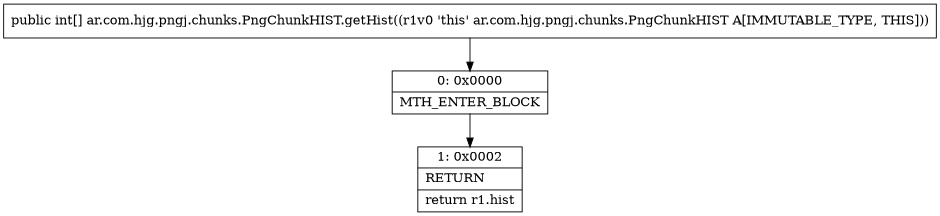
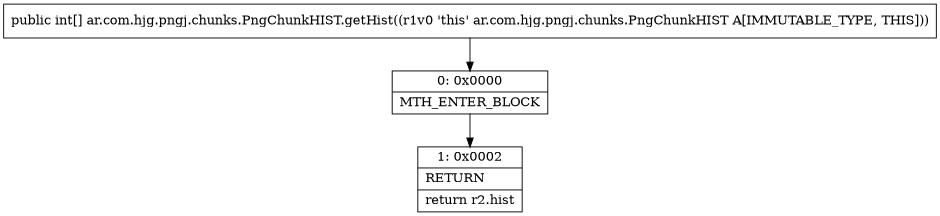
node "1: 0x0002": text "return r1.hist" -> "return r2.hist"
